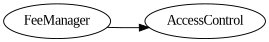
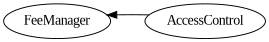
edge "FeeManager" -> "AccessControl": reversed
